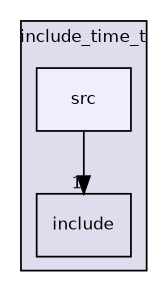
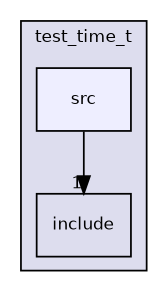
cluster "include_time_t": label "include_time_t" -> "test_time_t"
